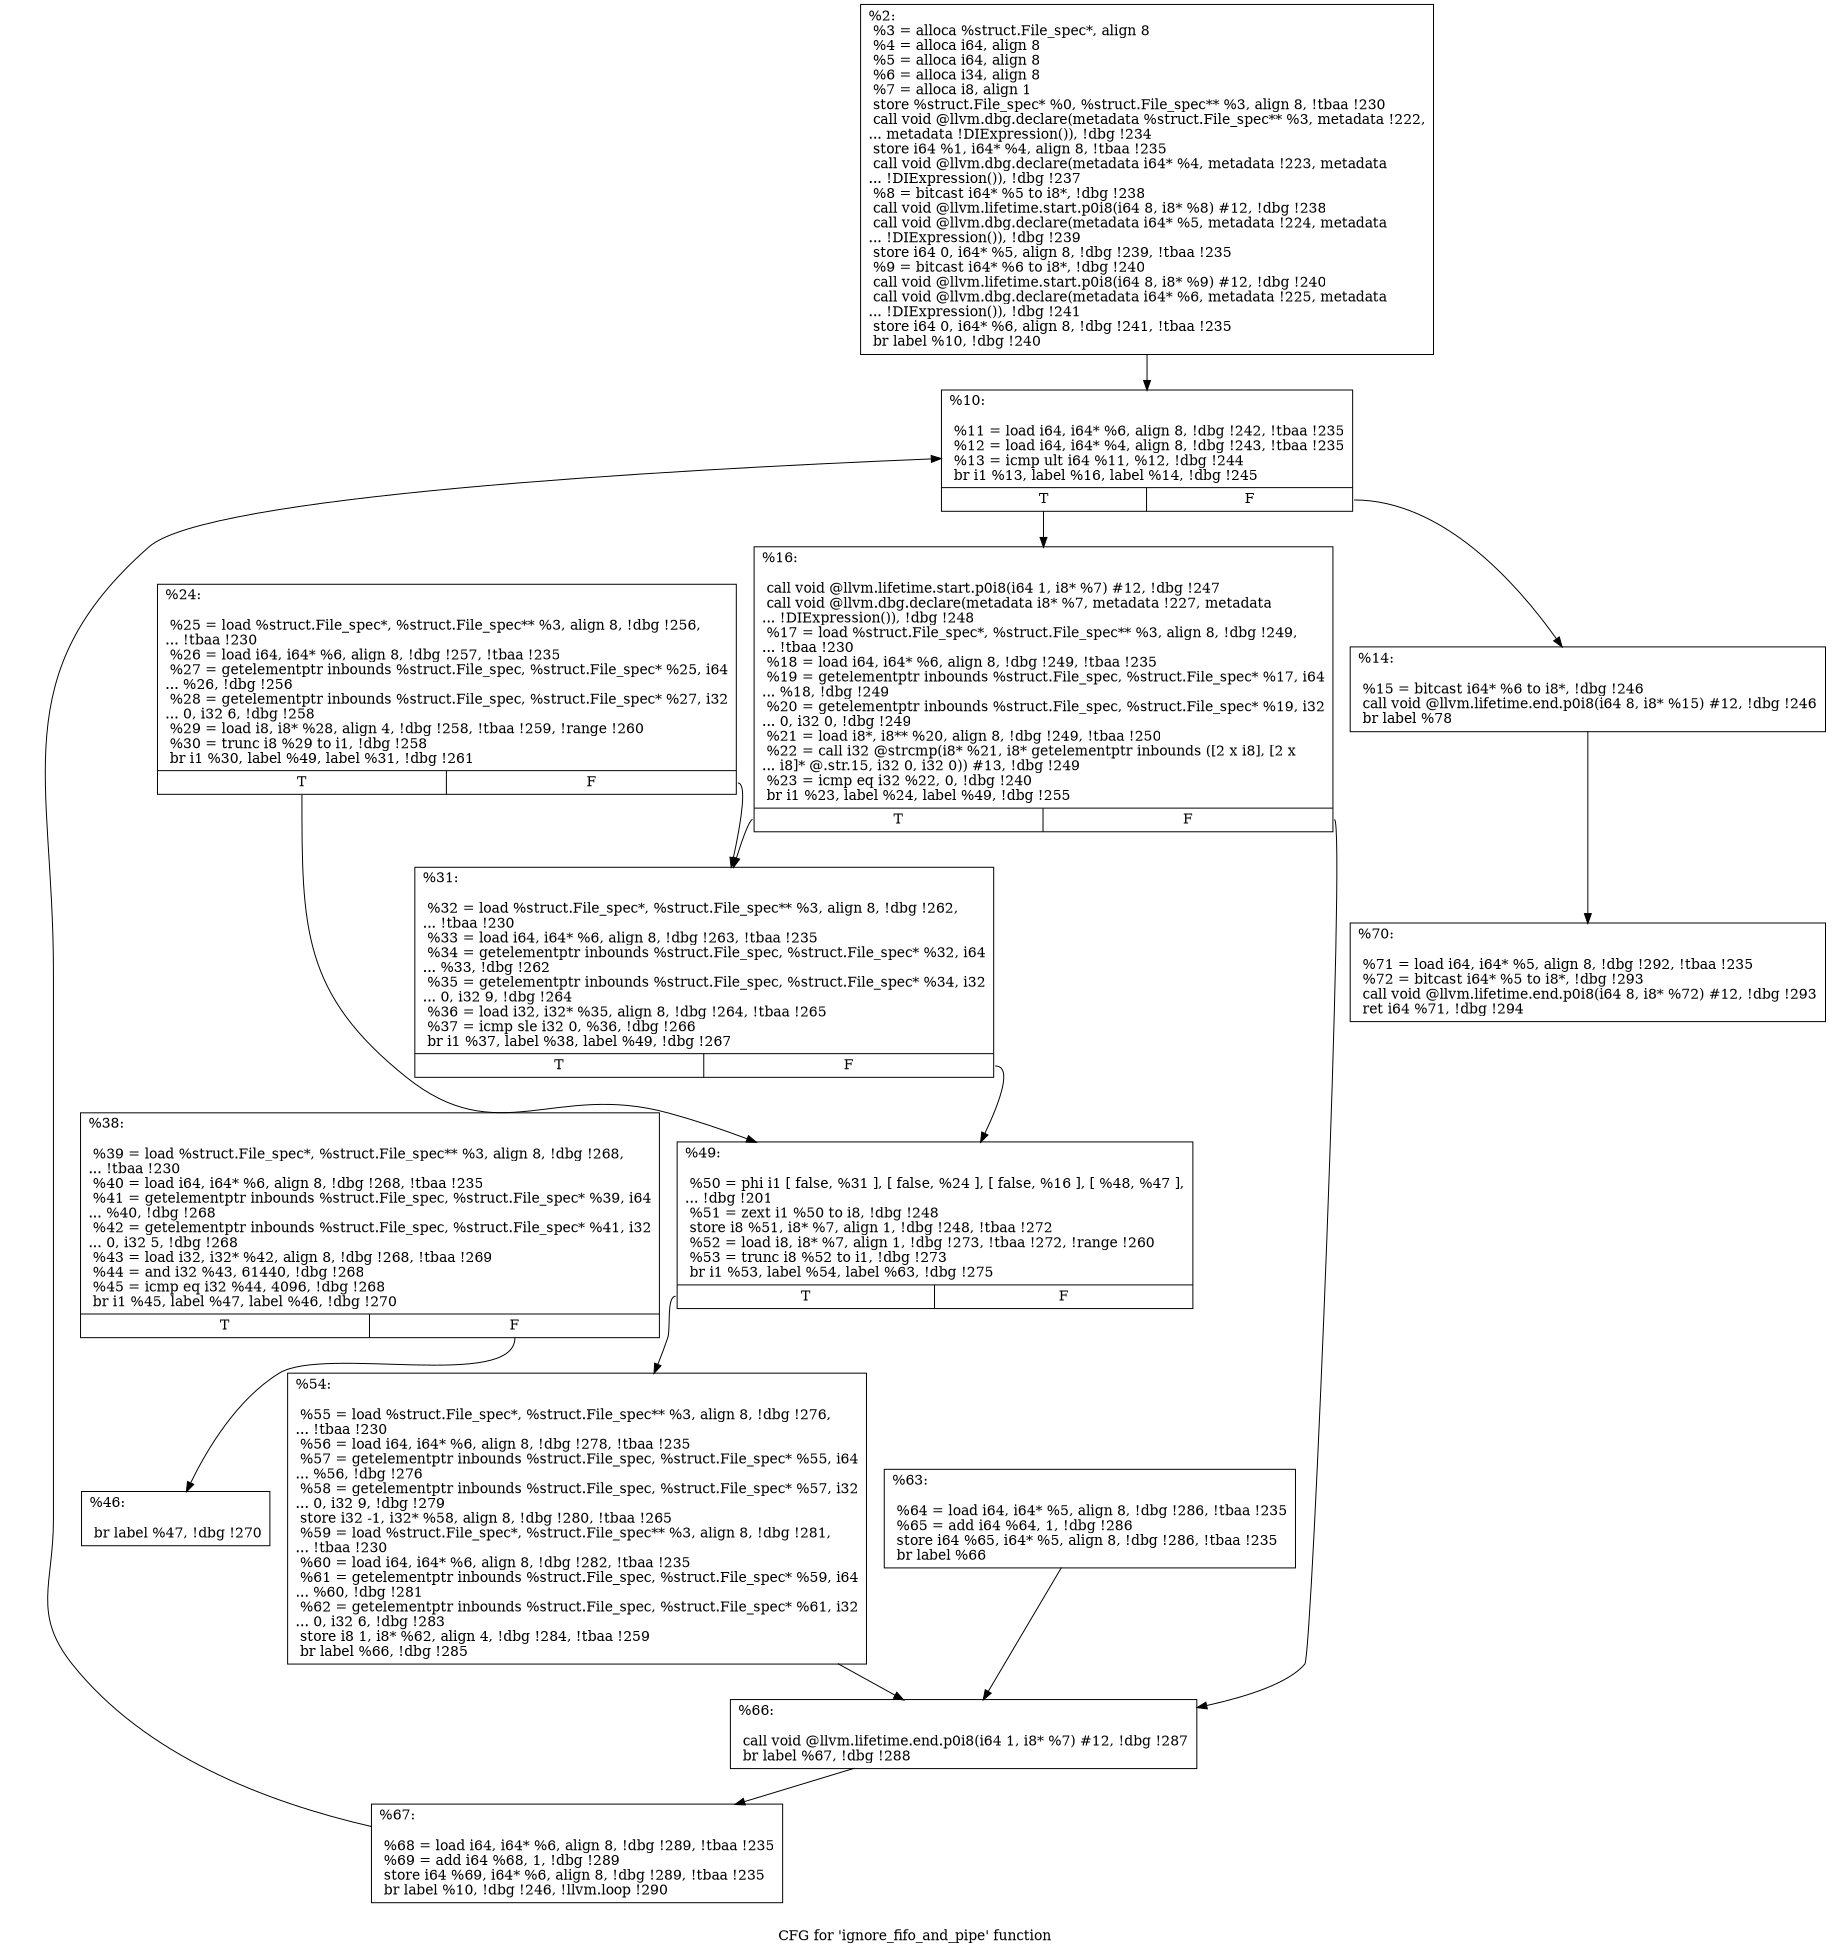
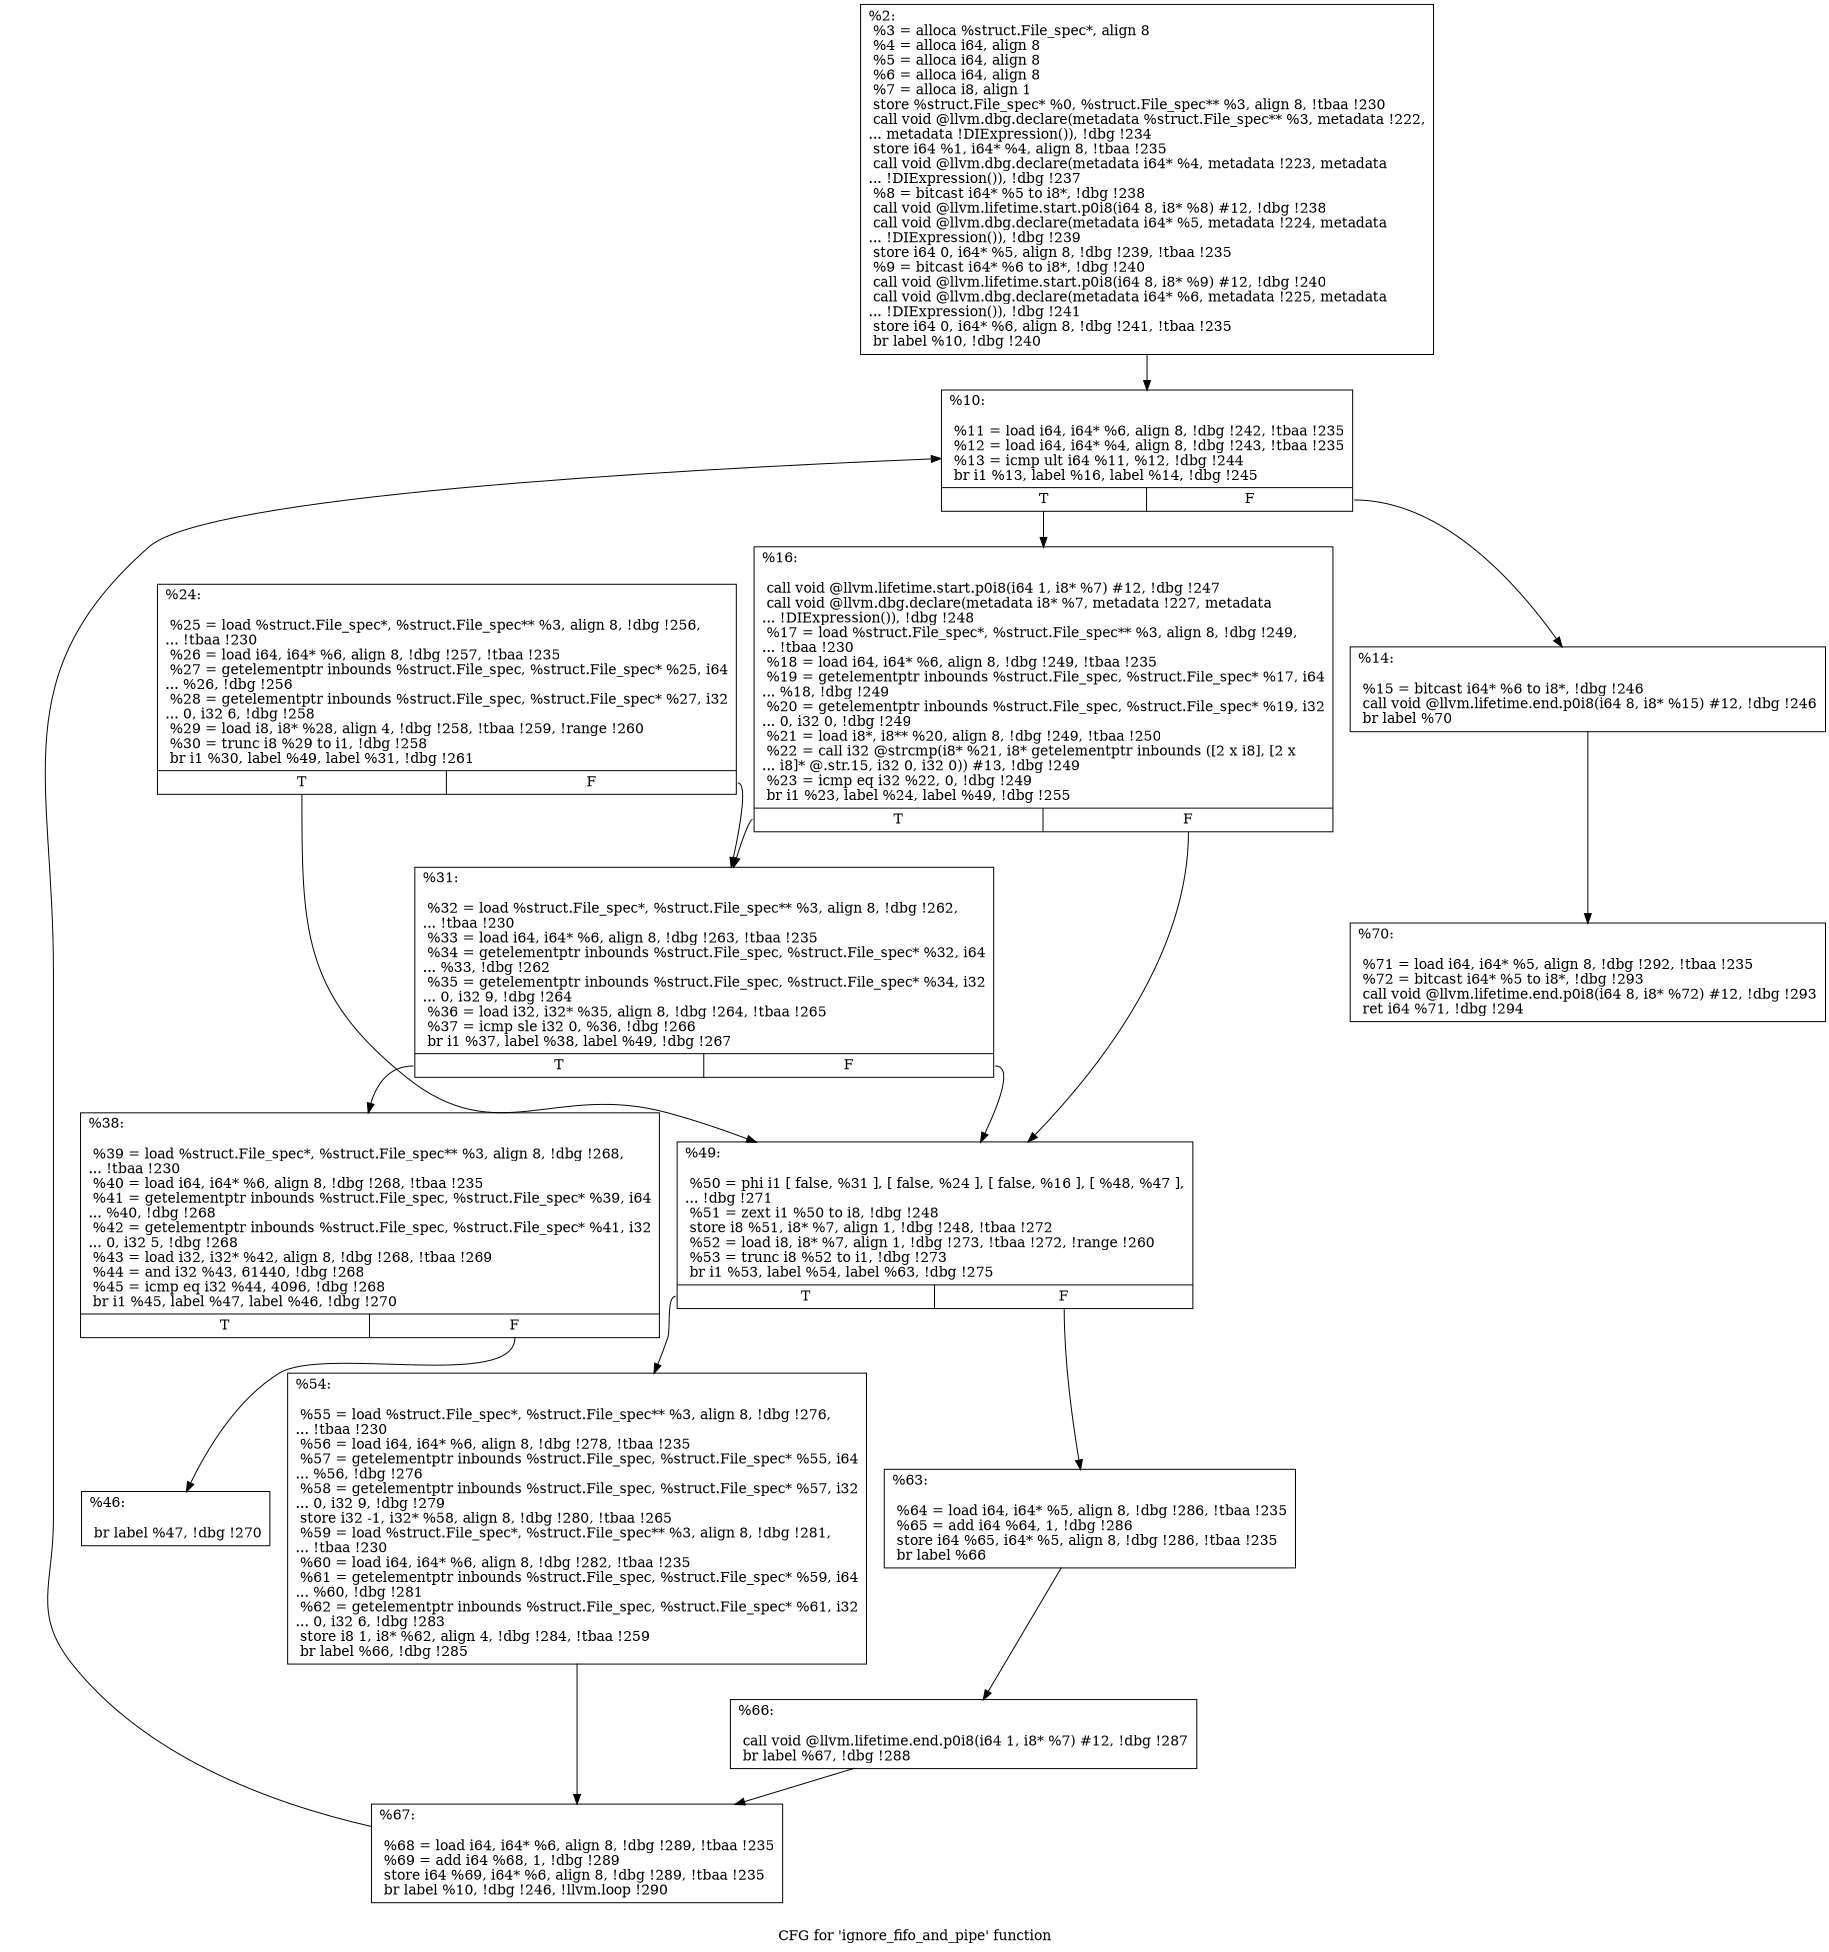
node "%2:": text "%6 = alloca i34, align 8" -> "%6 = alloca i64, align 8"
node "%14:": text "br label %78" -> "br label %70"
node "%16:": text "%23 = icmp eq i32 %22, 0, !dbg !240" -> "%23 = icmp eq i32 %22, 0, !dbg !249"
edge "%31:" -> "%38:": added
node "%49:": text "... !dbg !201" -> "... !dbg !271"
edge "%16:" -> "%66:": now "%16:" -> "%49:"
edge "%49:" -> "%63:": added
edge "%54:" -> "%66:": now "%54:" -> "%67:"
